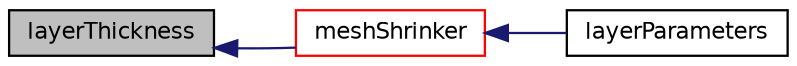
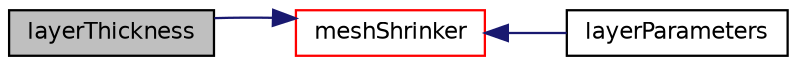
edge "meshShrinker" -> "layerThickness": reversed
